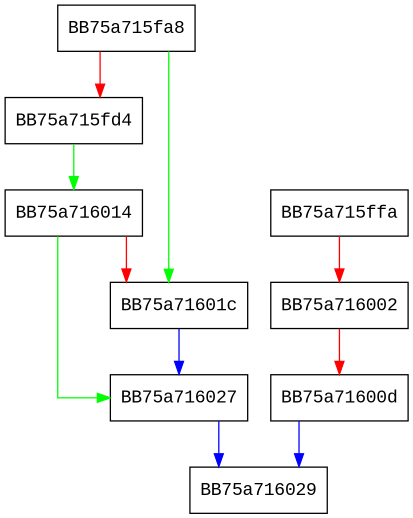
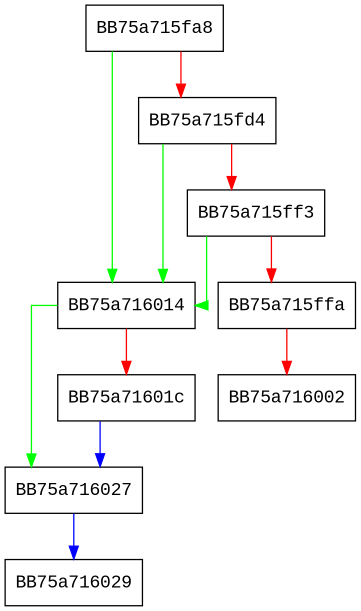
edge "BB75a715fa8" -> "BB75a71601c": now "BB75a715fa8" -> "BB75a716014"
node "BB75a715ff3": added
node "BB75a71600d": removed
